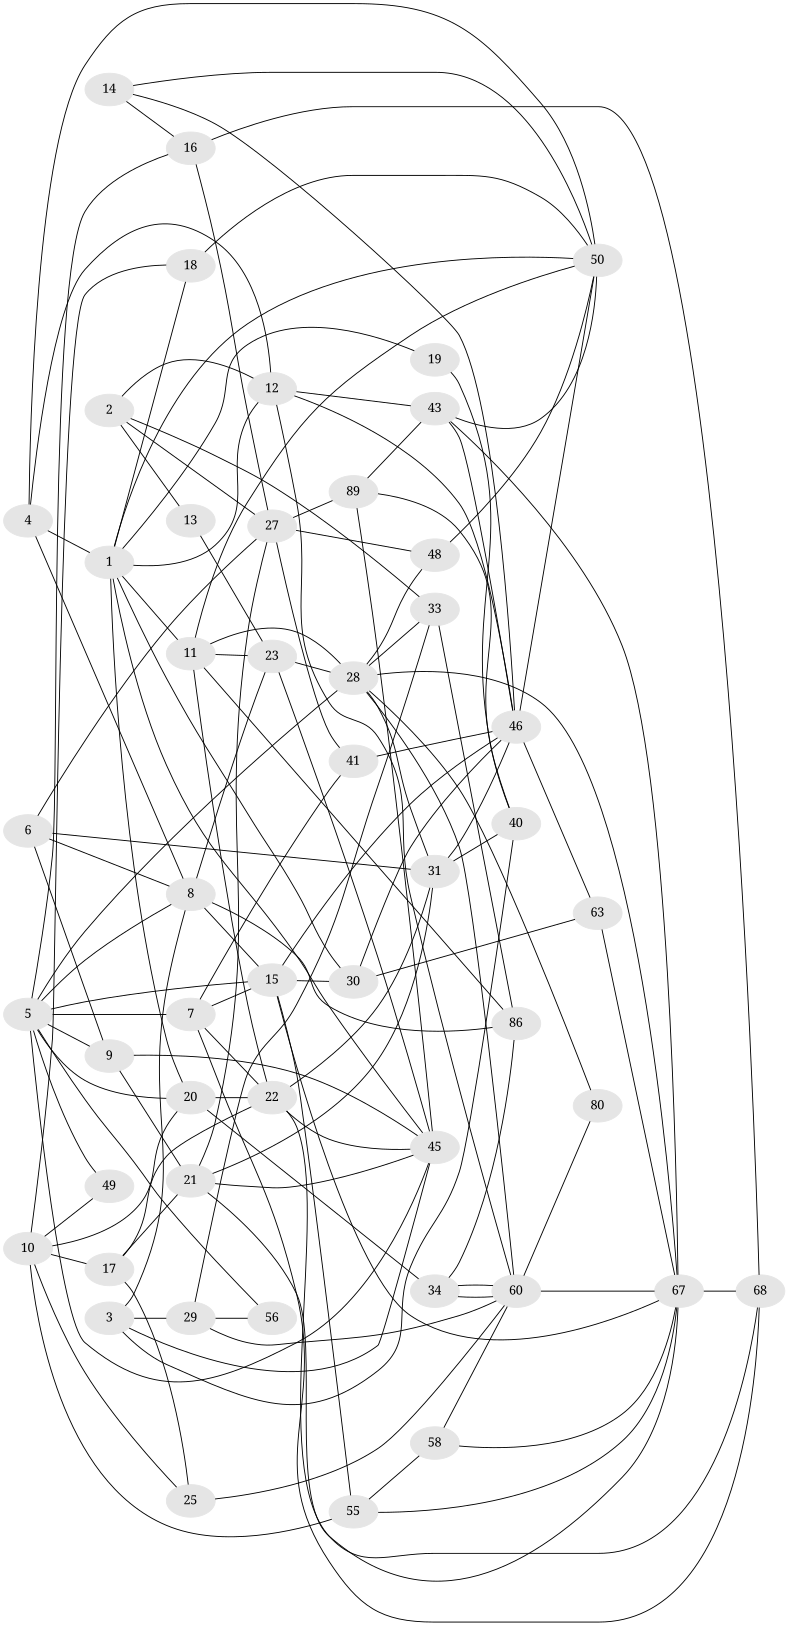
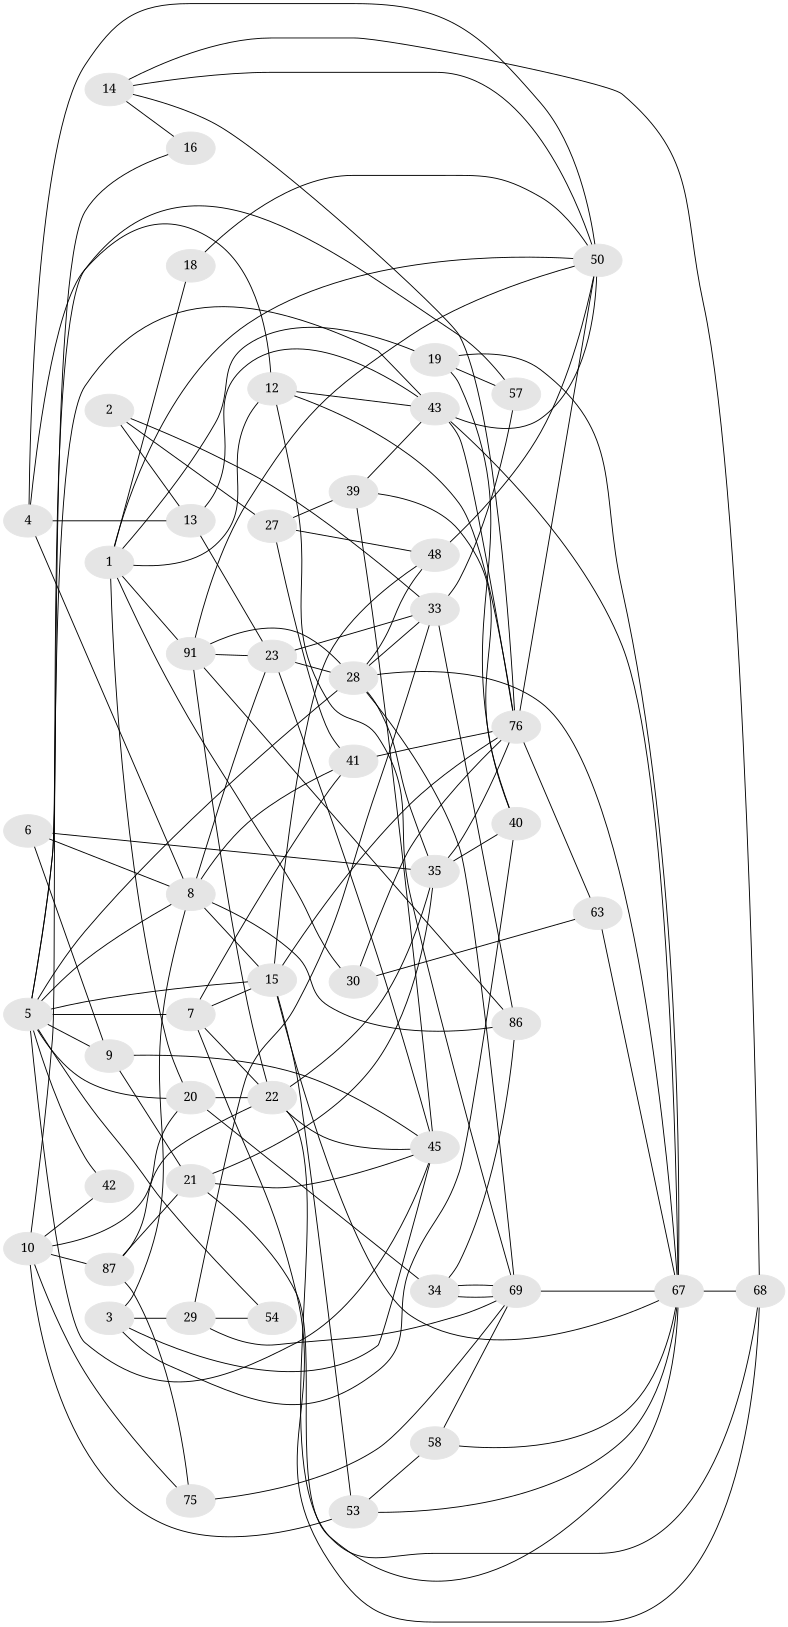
edge "16" -- "27": removed
edge "43" -- "13": added
edge "12" -- "2": removed
node "57": added
edge "16" -- "68": now "14" -- "68"
node "89": label "89" -> "39"
edge "4" -- "1": now "4" -- "13"
edge "18" -- "10": now "43" -- "10"
edge "33" -- "23": added
node "11": label "11" -> "91"
edge "27" -- "6": removed
edge "19" -- "67": added
node "46": label "46" -> "76"
edge "41" -- "8": added
edge "1" -- "45": removed
edge "27" -- "21": removed
node "31": label "31" -> "35"
edge "15" -- "30": now "15" -- "48"
node "80": removed
node "49": label "49" -> "42"
node "17": label "17" -> "87"
node "60": label "60" -> "69"
node "56": label "56" -> "54"
node "25": label "25" -> "75"
node "55": label "55" -> "53"
